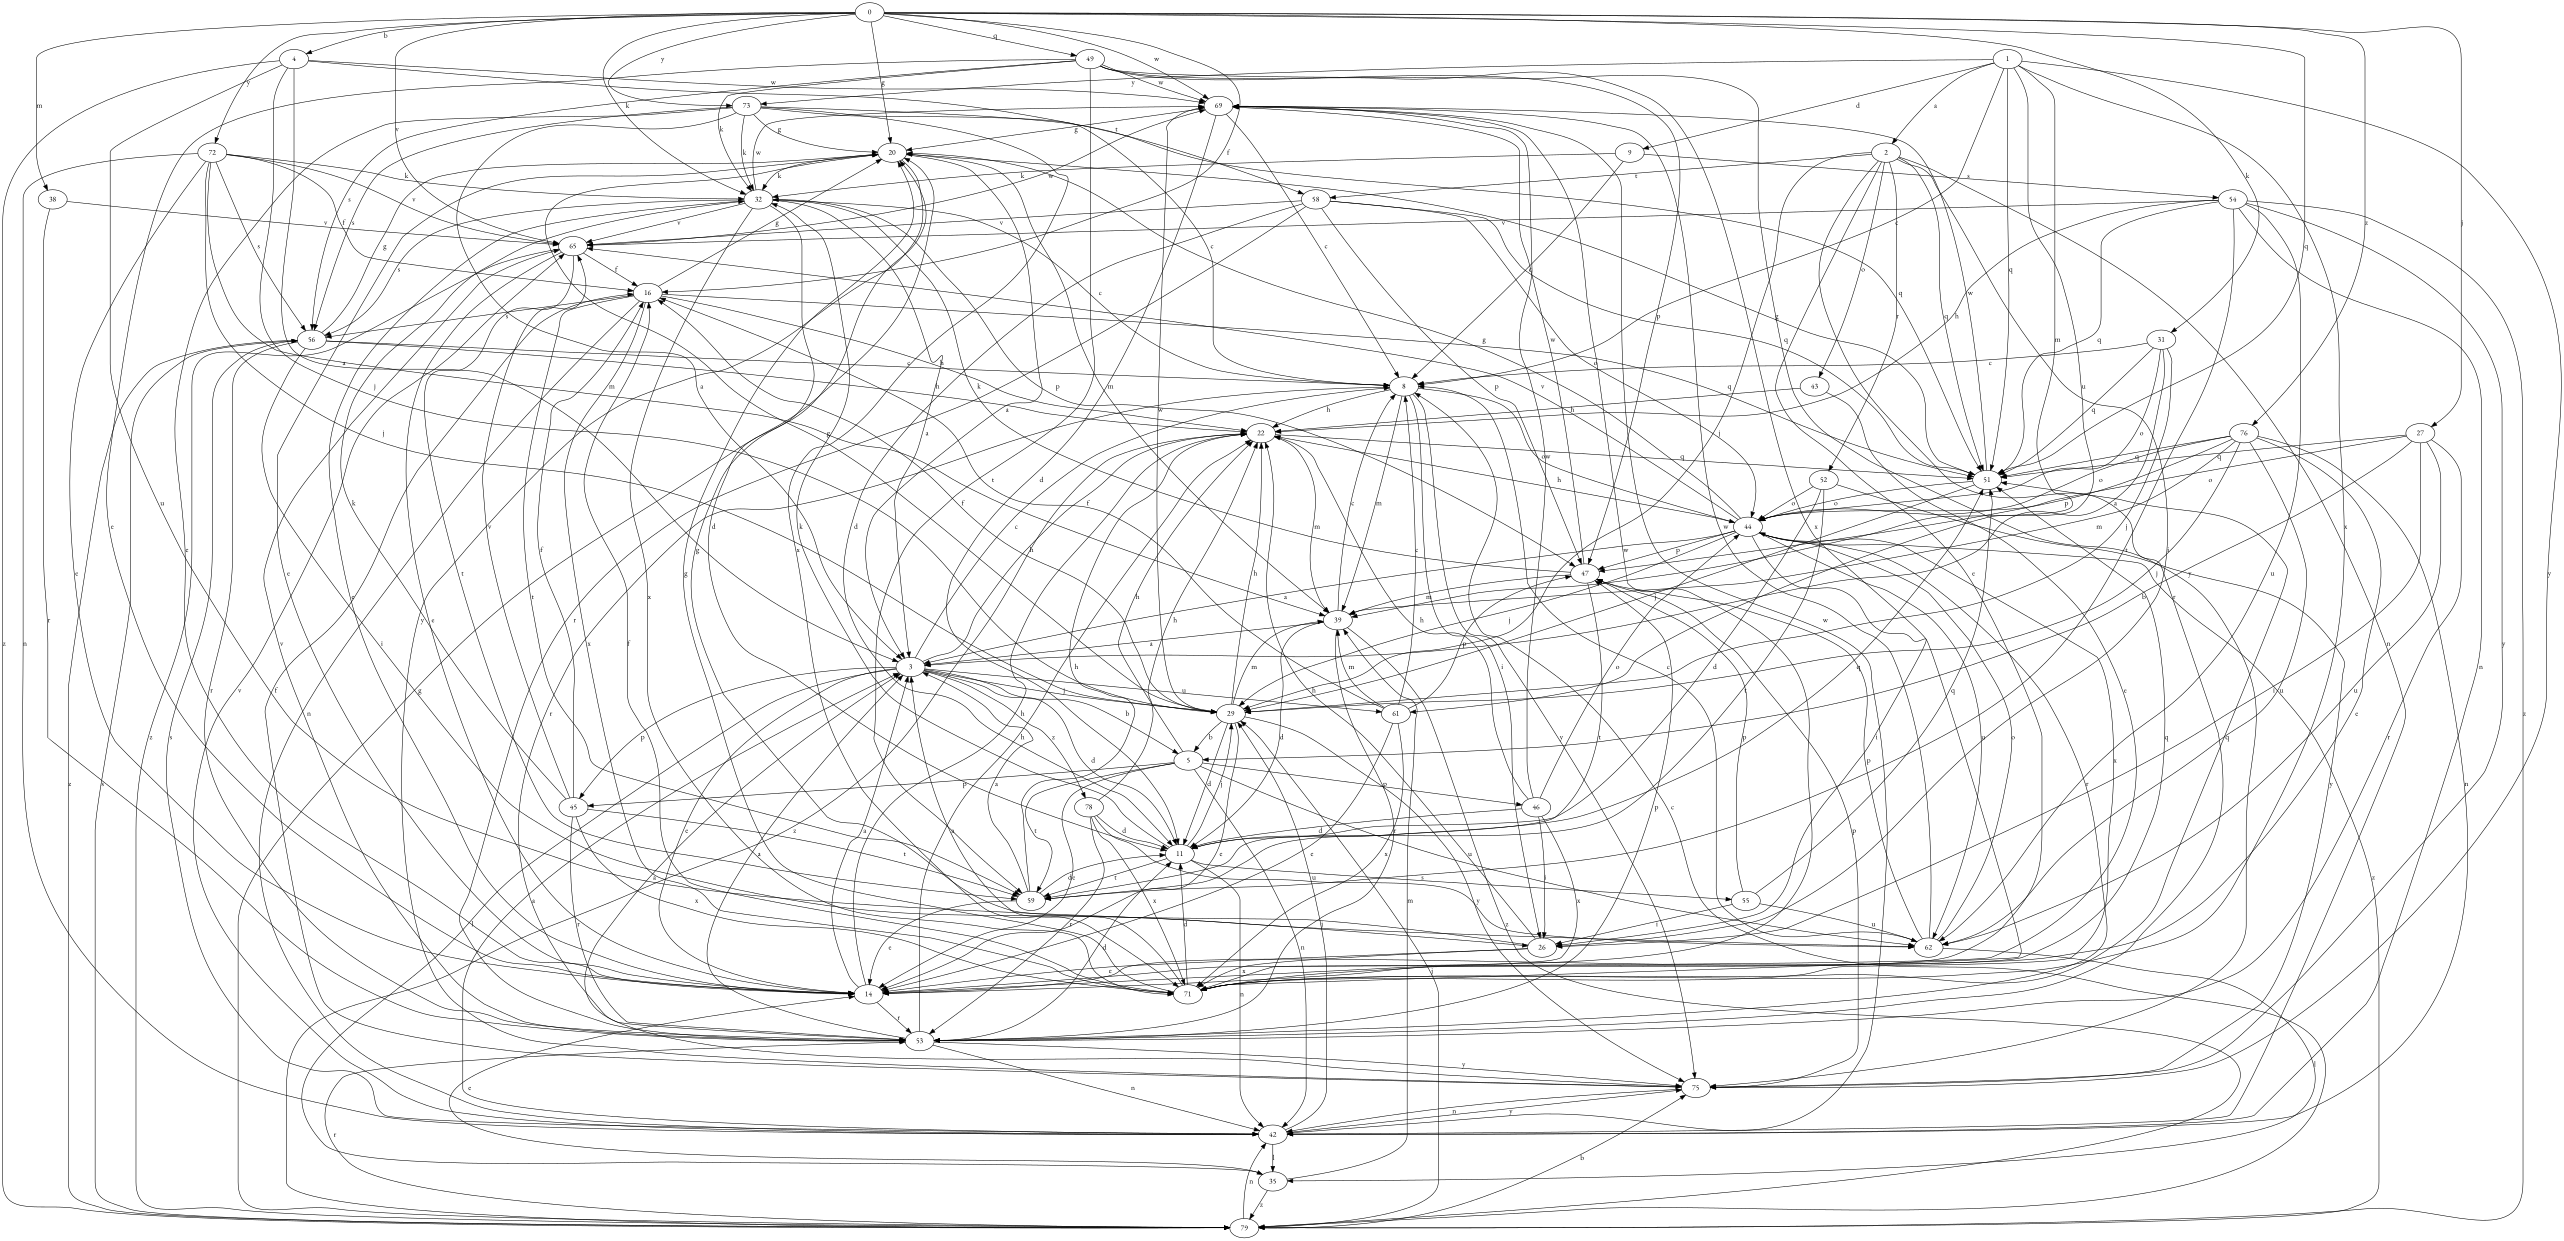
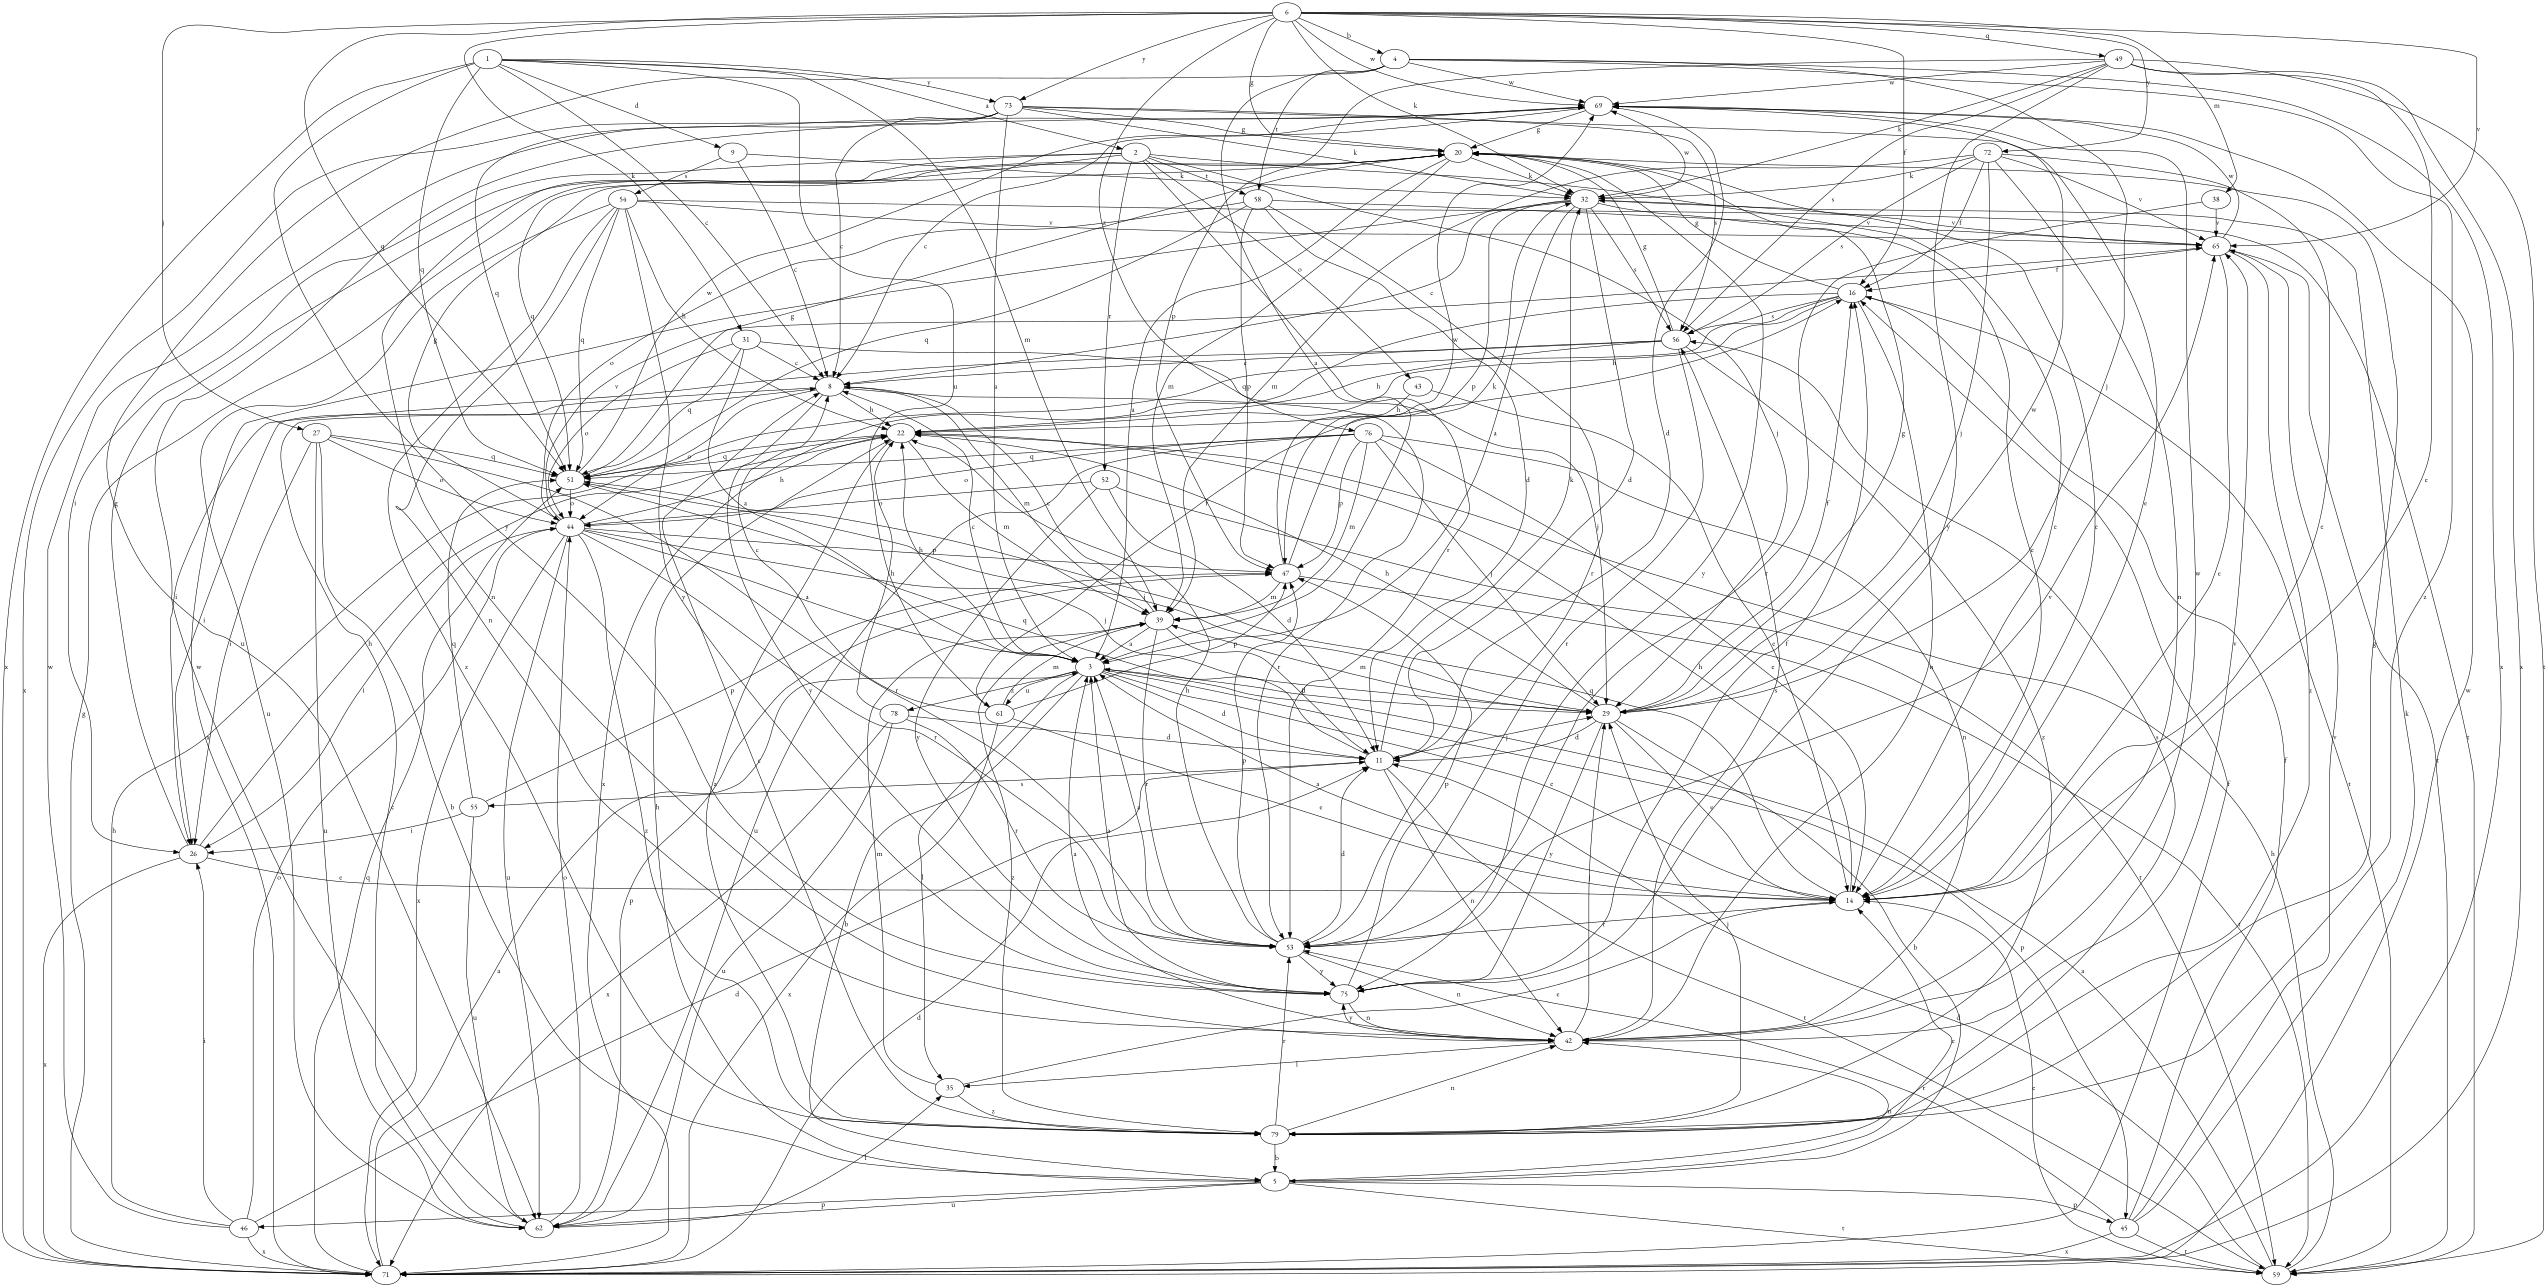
node "0": label "0" -> "6"
edge "4" -> "71": added, label "x"
edge "79" -> "75": now "79" -> "5"
